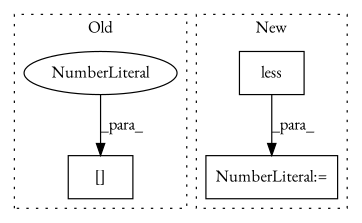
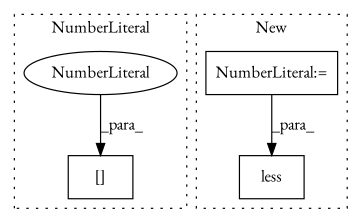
cluster "Old": label "Old" -> "NumberLiteral"
edge "less" -> "NumberLiteral:=": reversed
